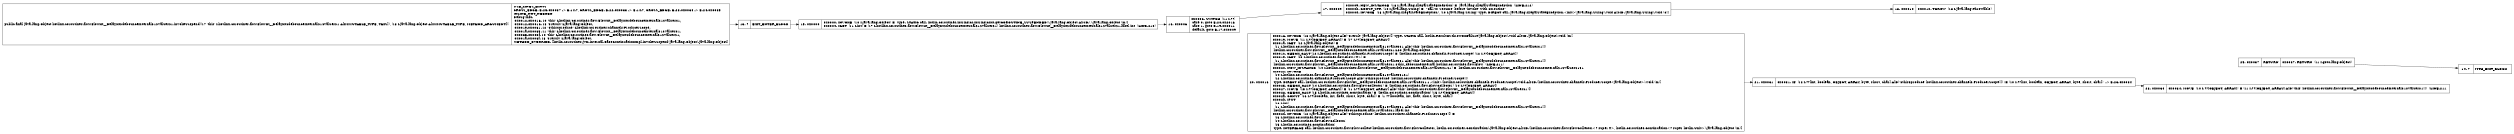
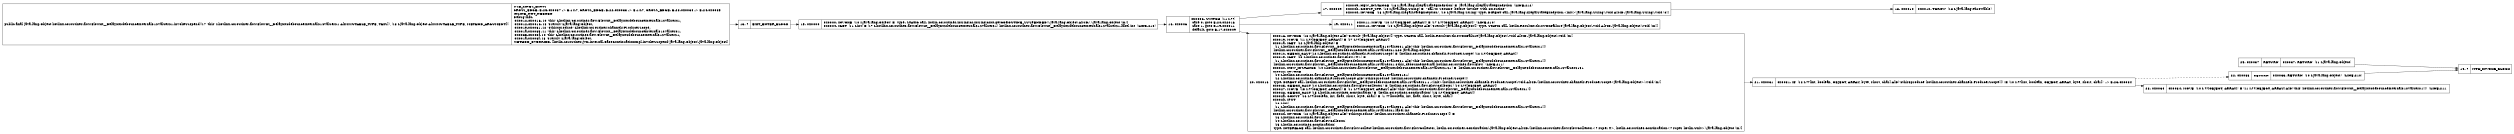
node "19: 0x0011": added
edge "16: 0x0006" -> "20: 0x0016": added
node "25: 0x0037": text "0x0037: RETURN  (r1 I:goto.lang.Object)" -> "0x0037: RETURN  (r1 I:java.lang.Object)"
node "14: ?": text "MTH_EXIT_BLOCK" -> "MTH_INVOKE_BLOCK"
node "22: 0x0033": added
